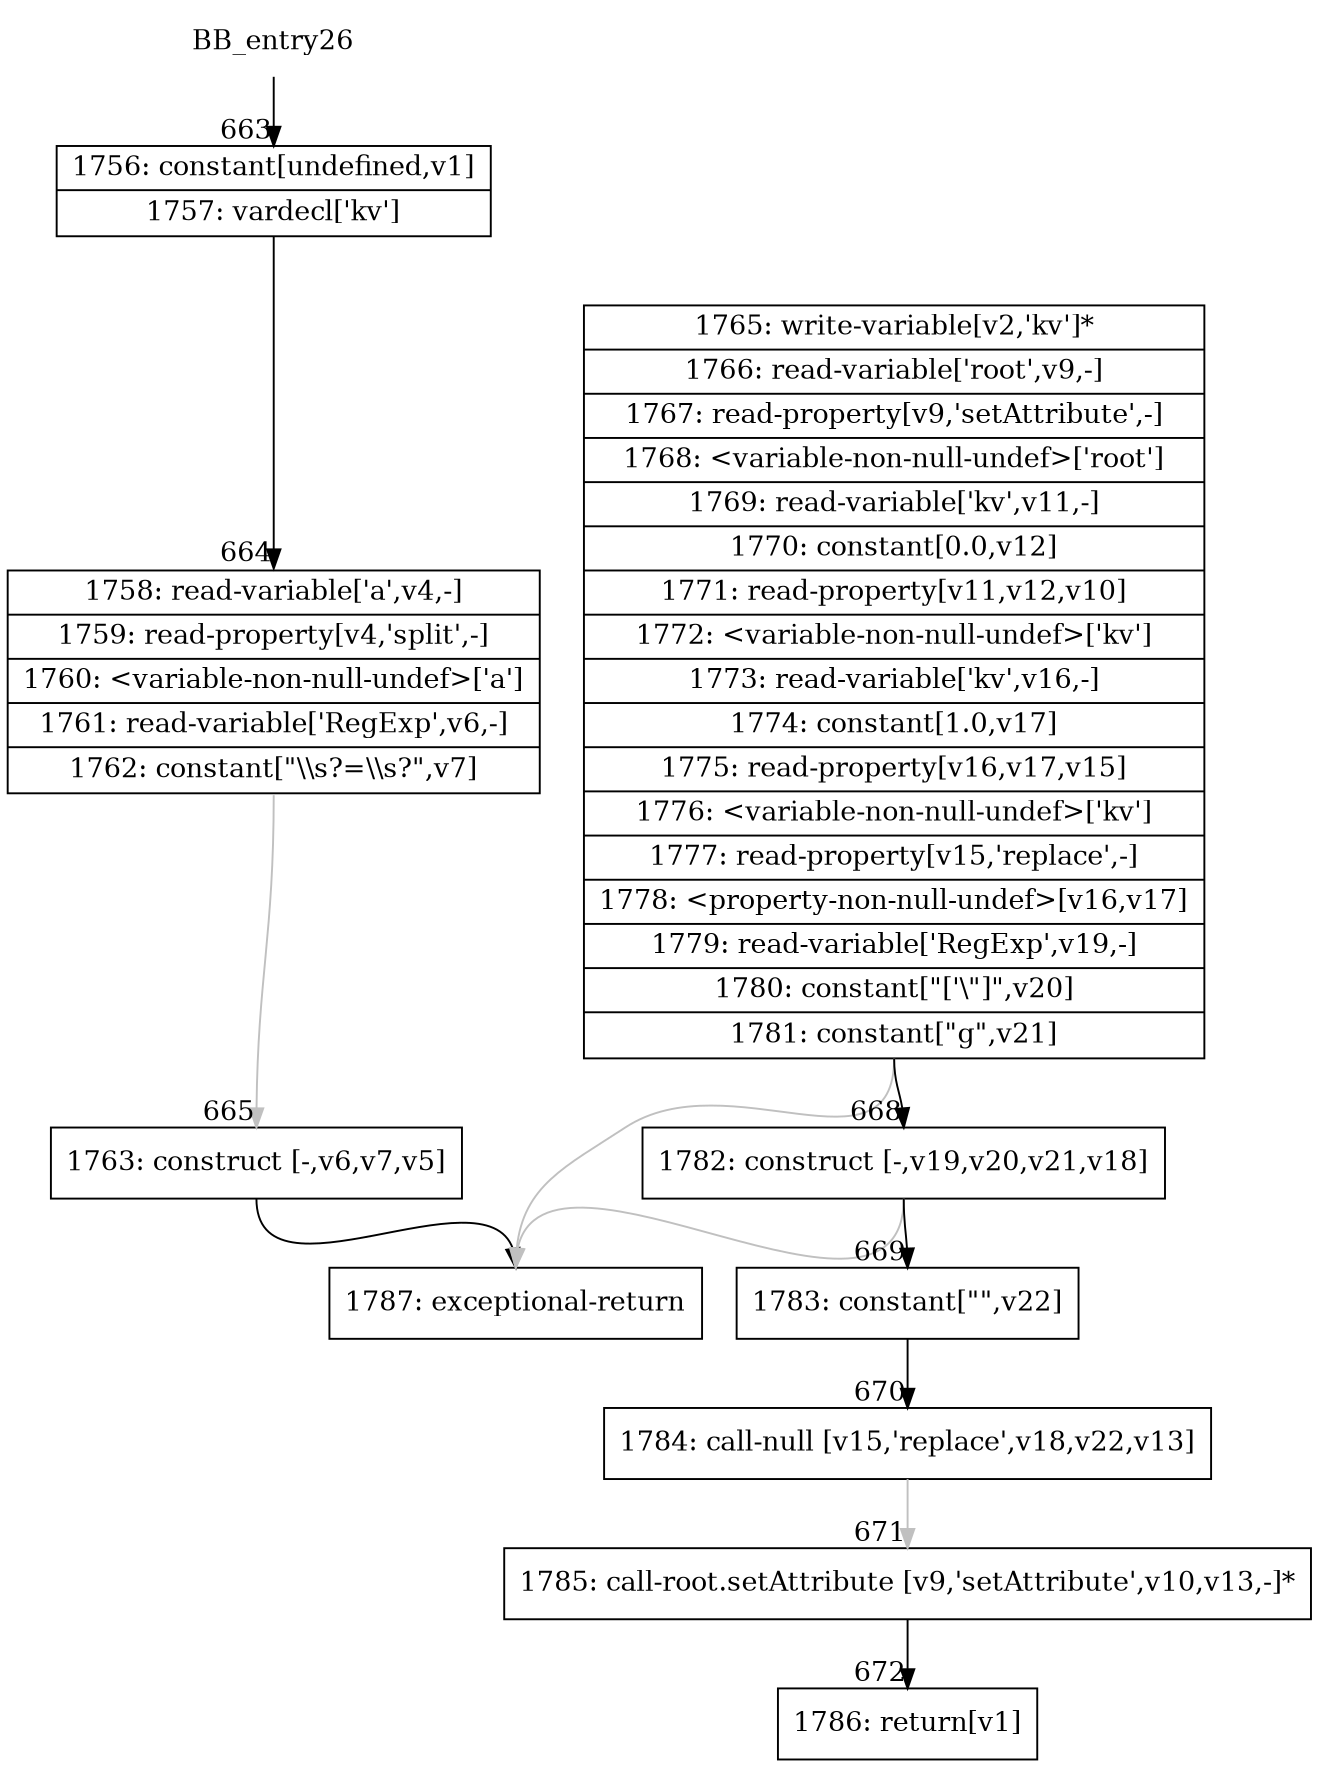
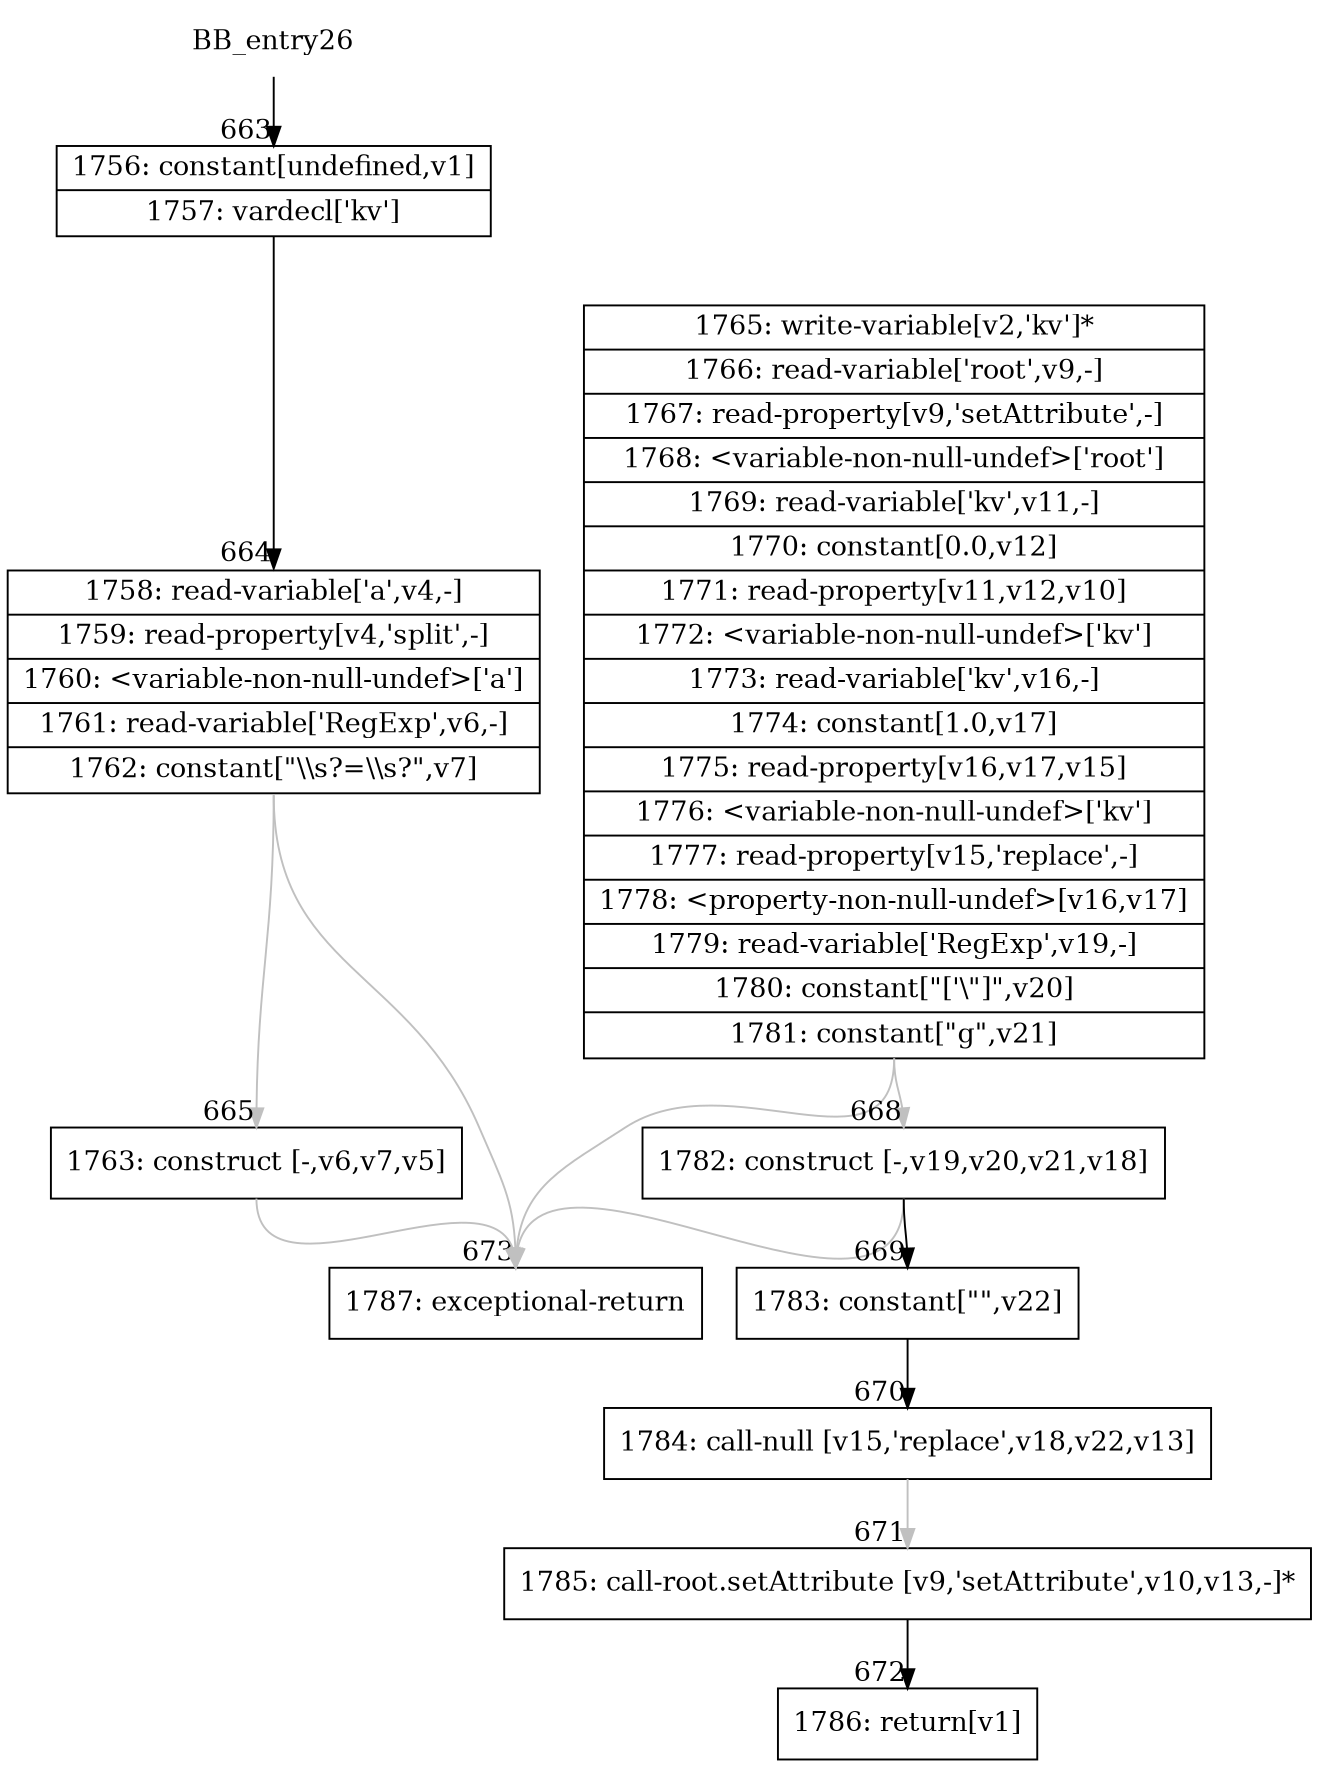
edge "1758: read-variable['a',v4,-]" -> "1787: exceptional-return": added
edge "1765: write-variable[v2,'kv']*" -> "1782: construct [-,v19,v20,v21,v18]": color black -> gray
edge "1763: construct [-,v6,v7,v5]" -> "1787: exceptional-return": color black -> gray
